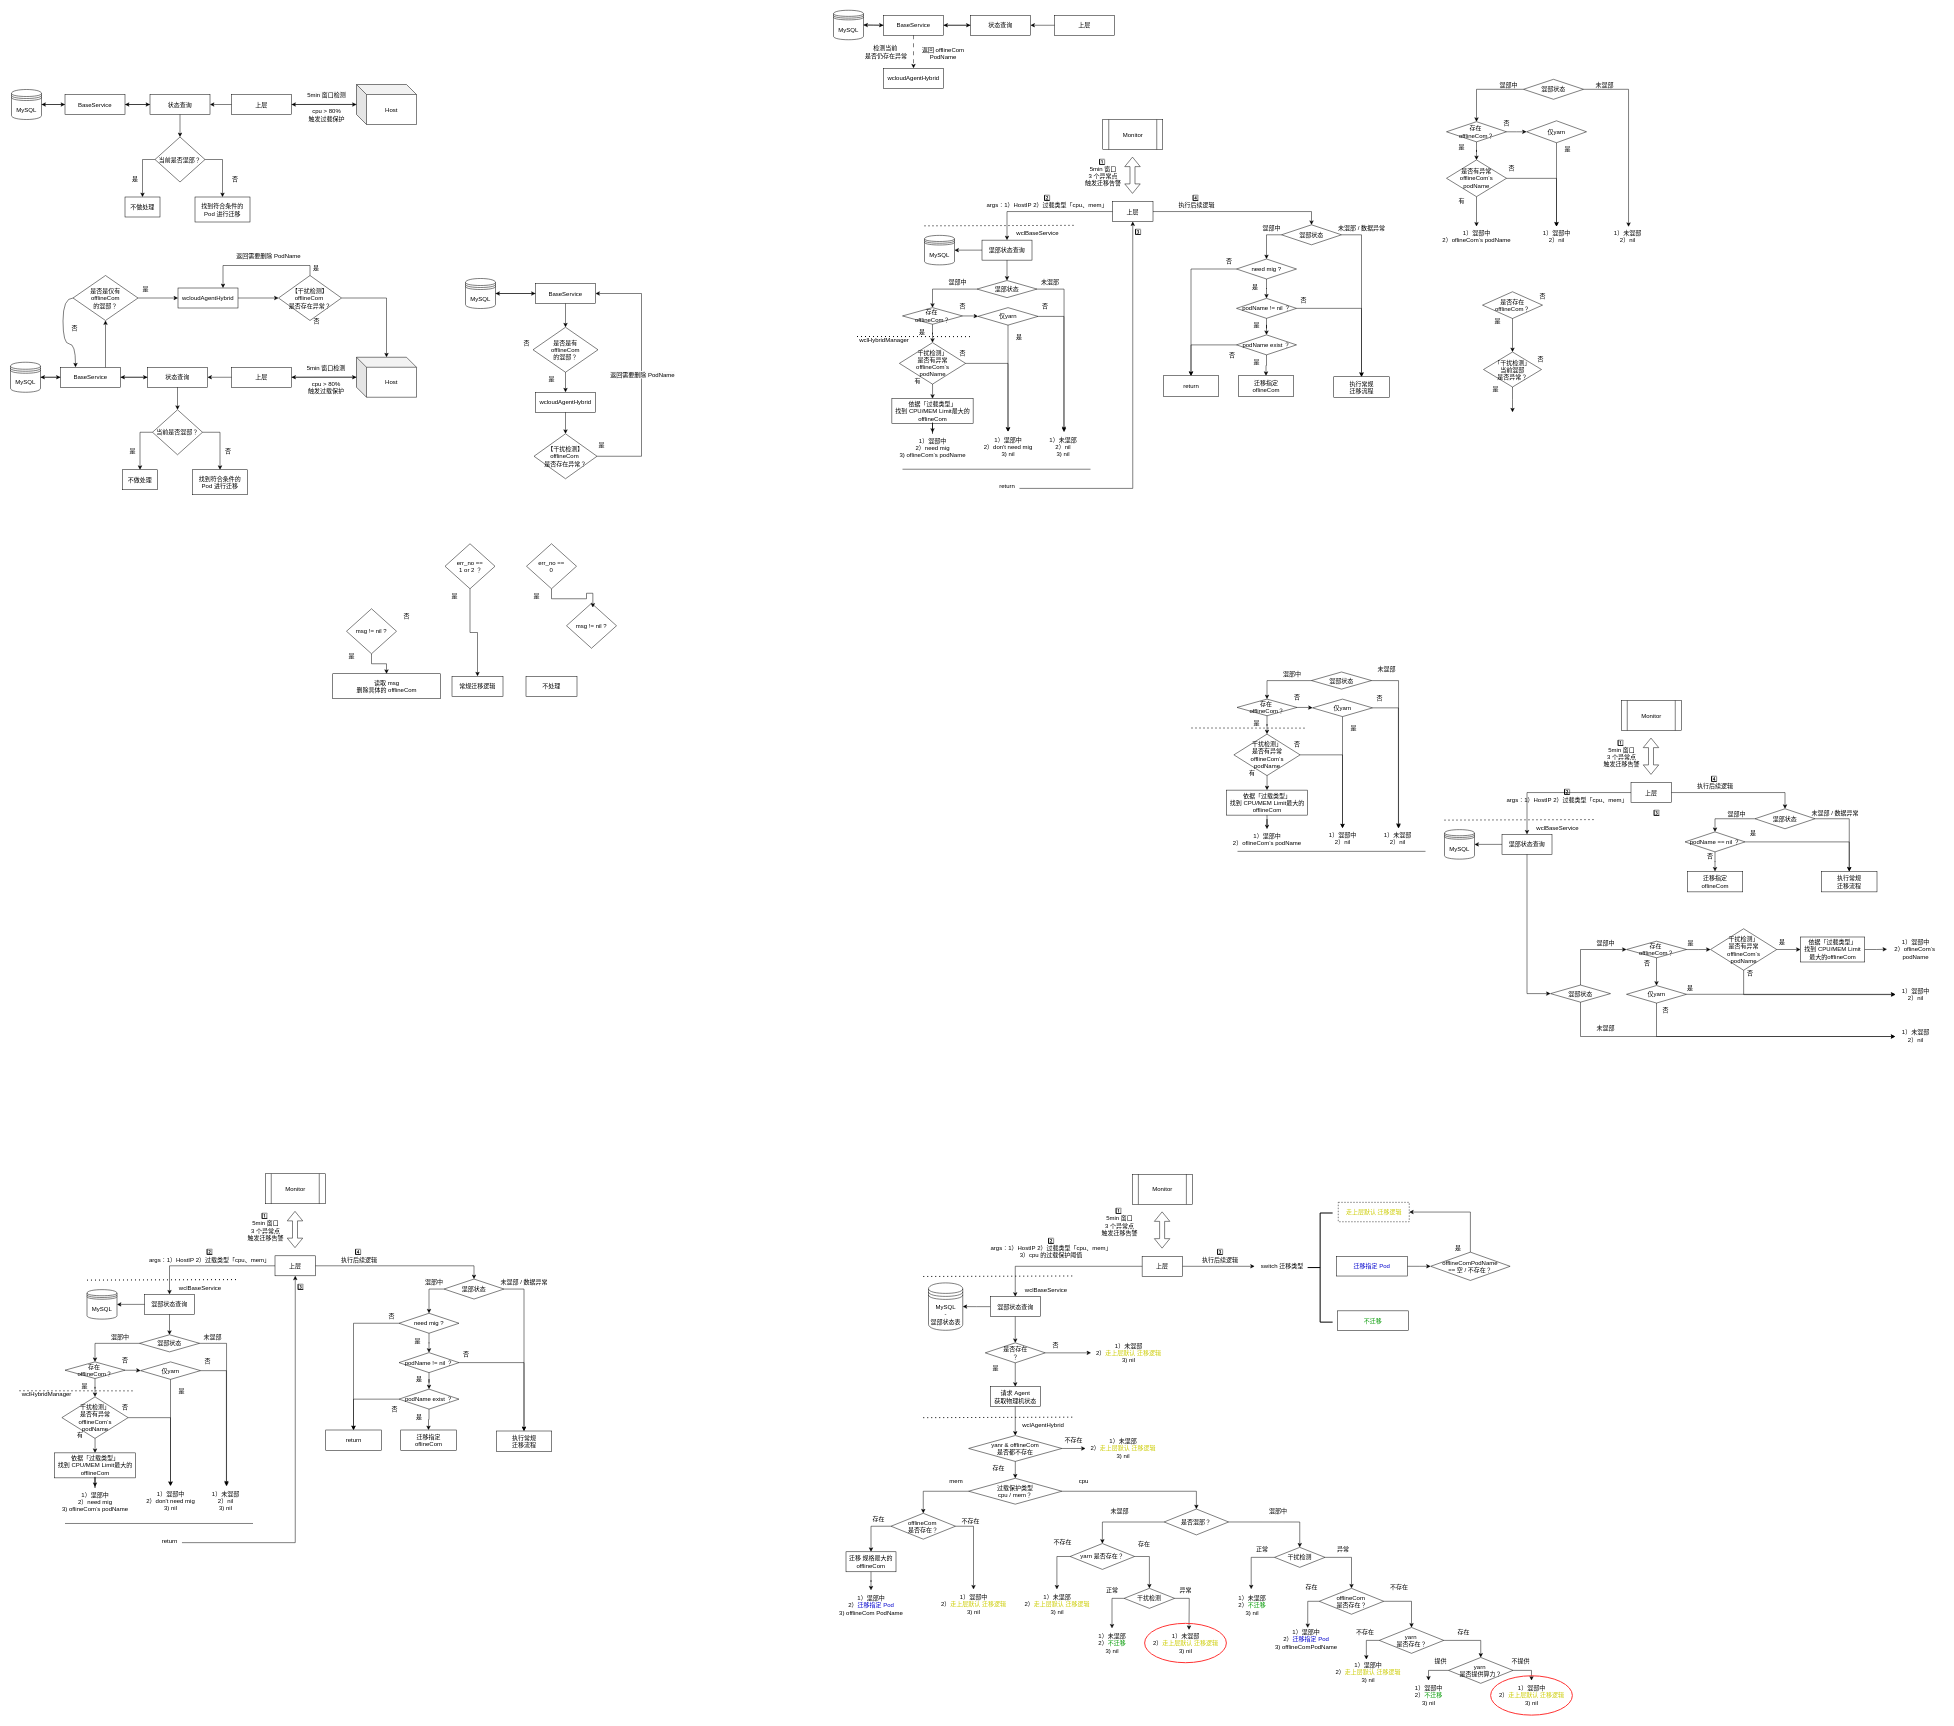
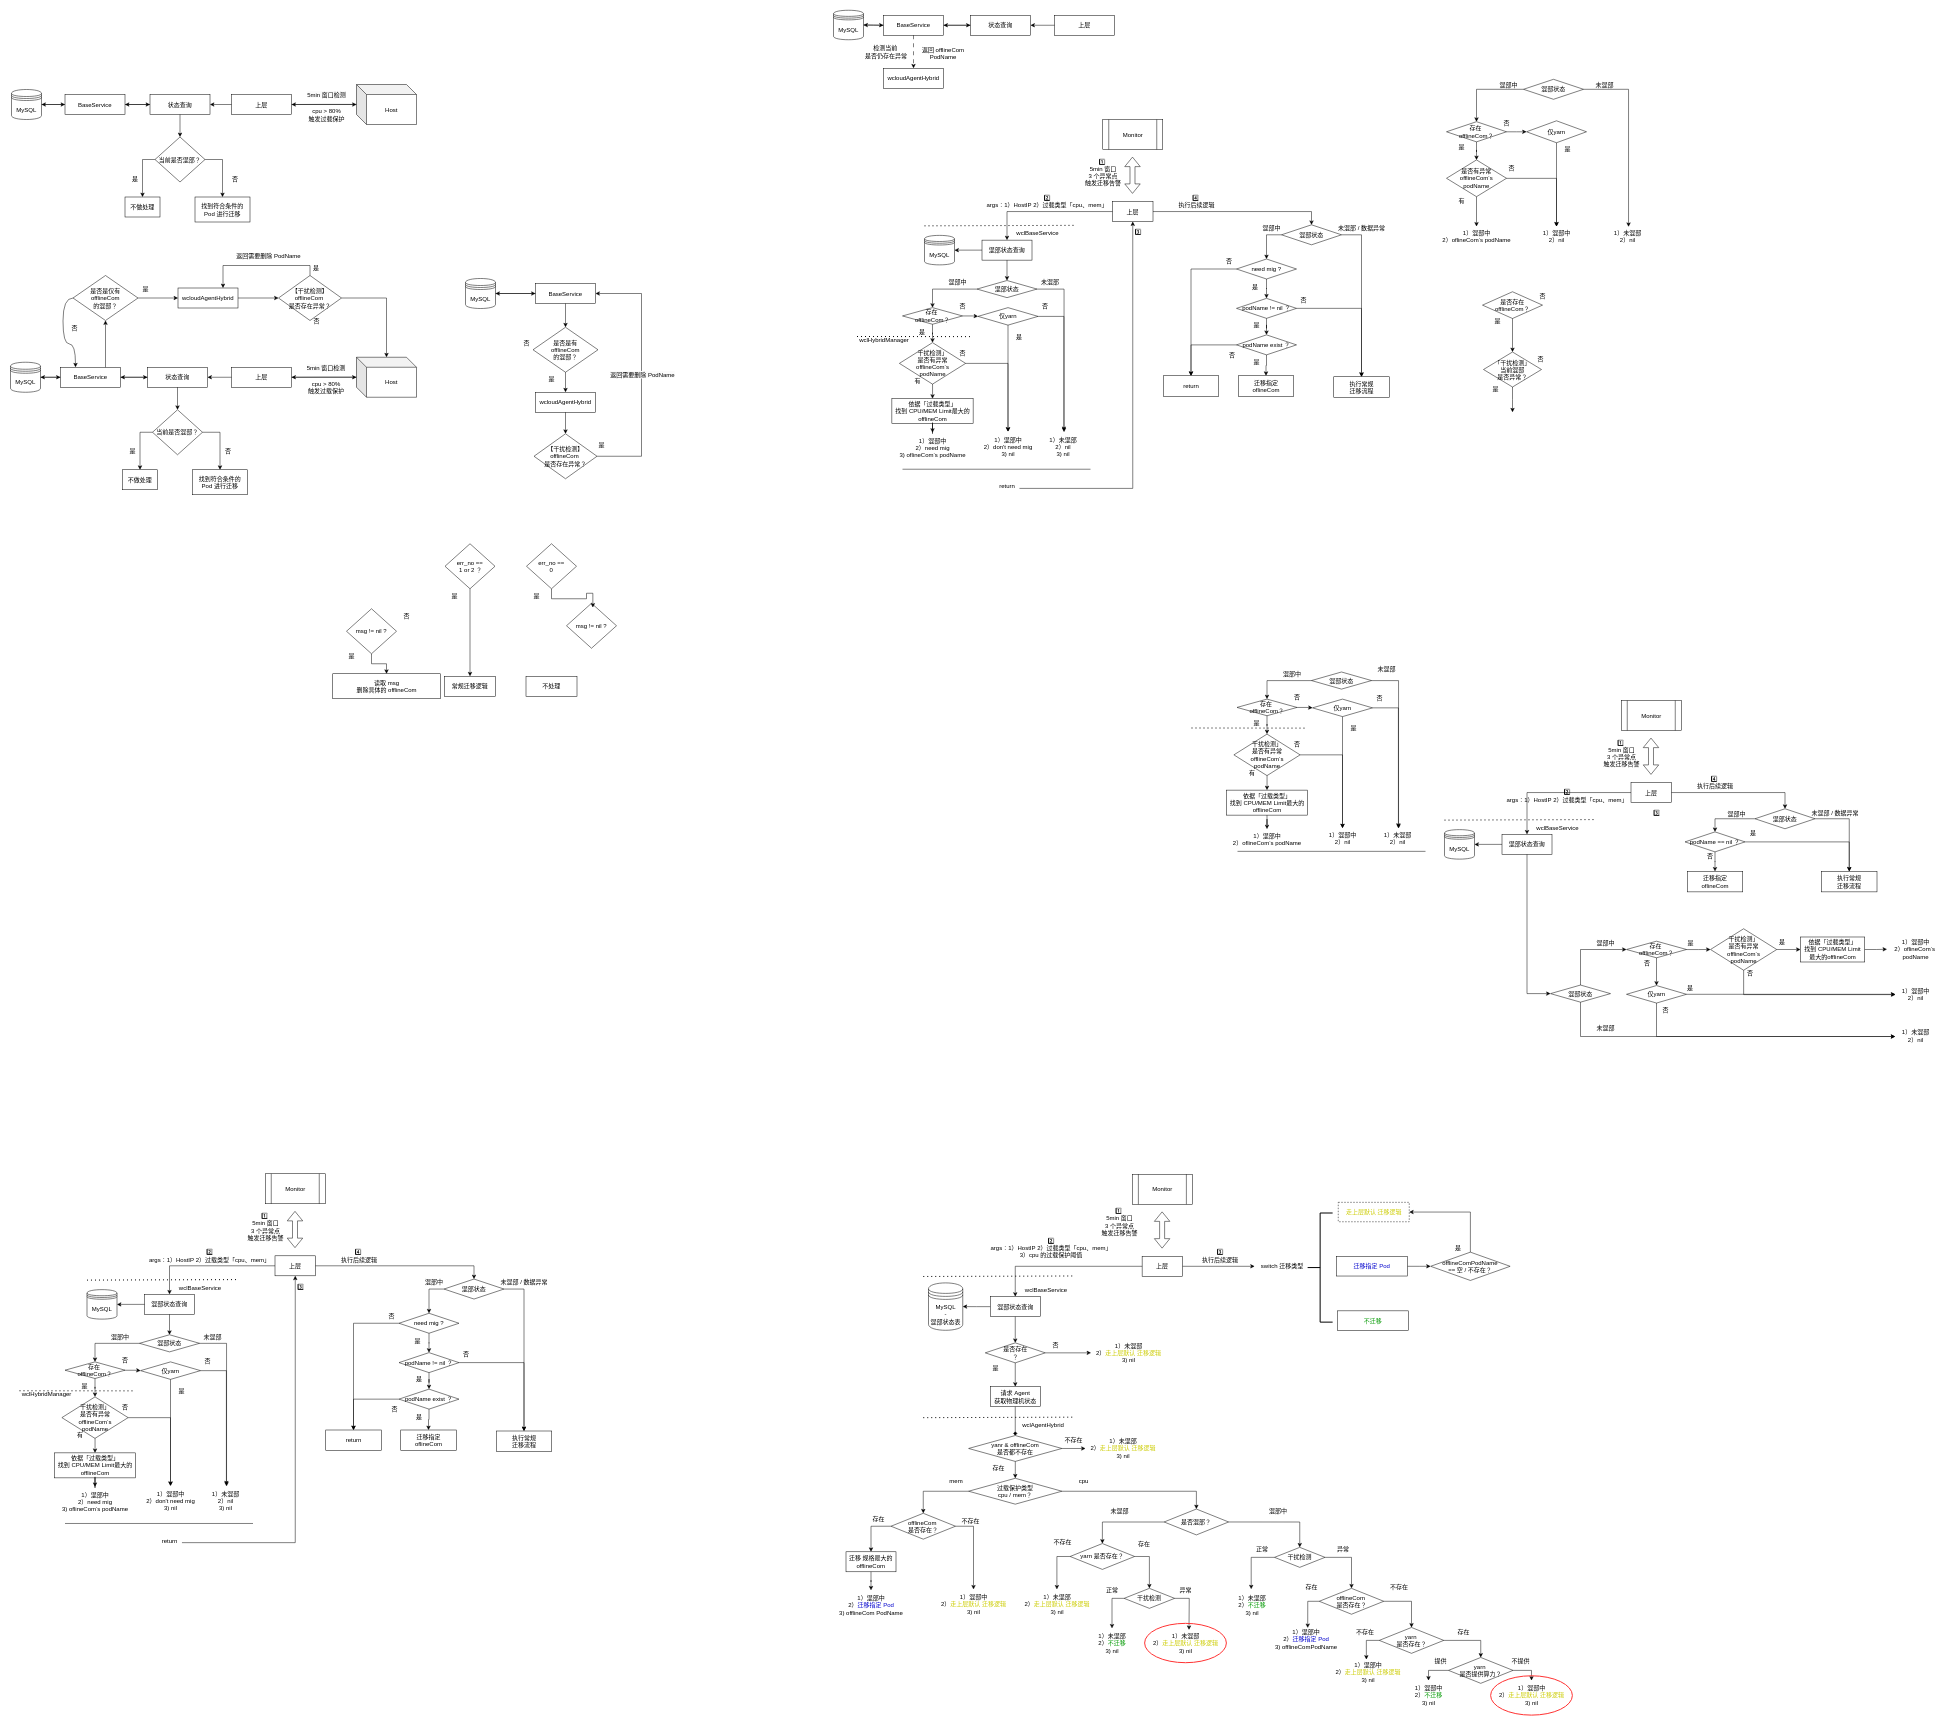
node "常规迁移逻辑": moved (477, 686) -> (470, 686)
edge "请求 Agent 获取物理机状态" -> "yanr & offlineCom 是否都不存在": arrowhead classic -> diamond
